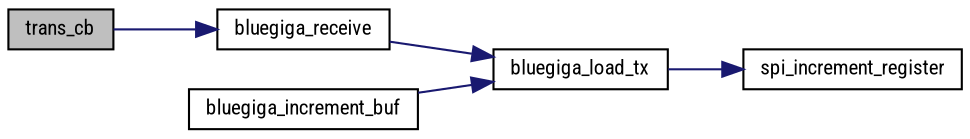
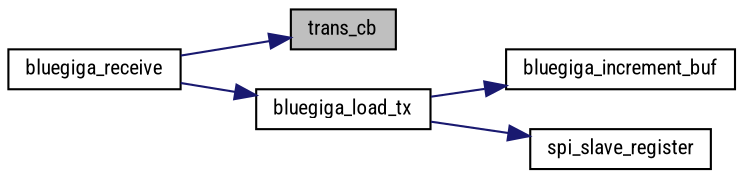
edge "trans_cb" -> "bluegiga_receive": reversed
node "spi_increment_register": label "spi_increment_register" -> "spi_slave_register"
edge "bluegiga_increment_buf" -> "bluegiga_load_tx": reversed
